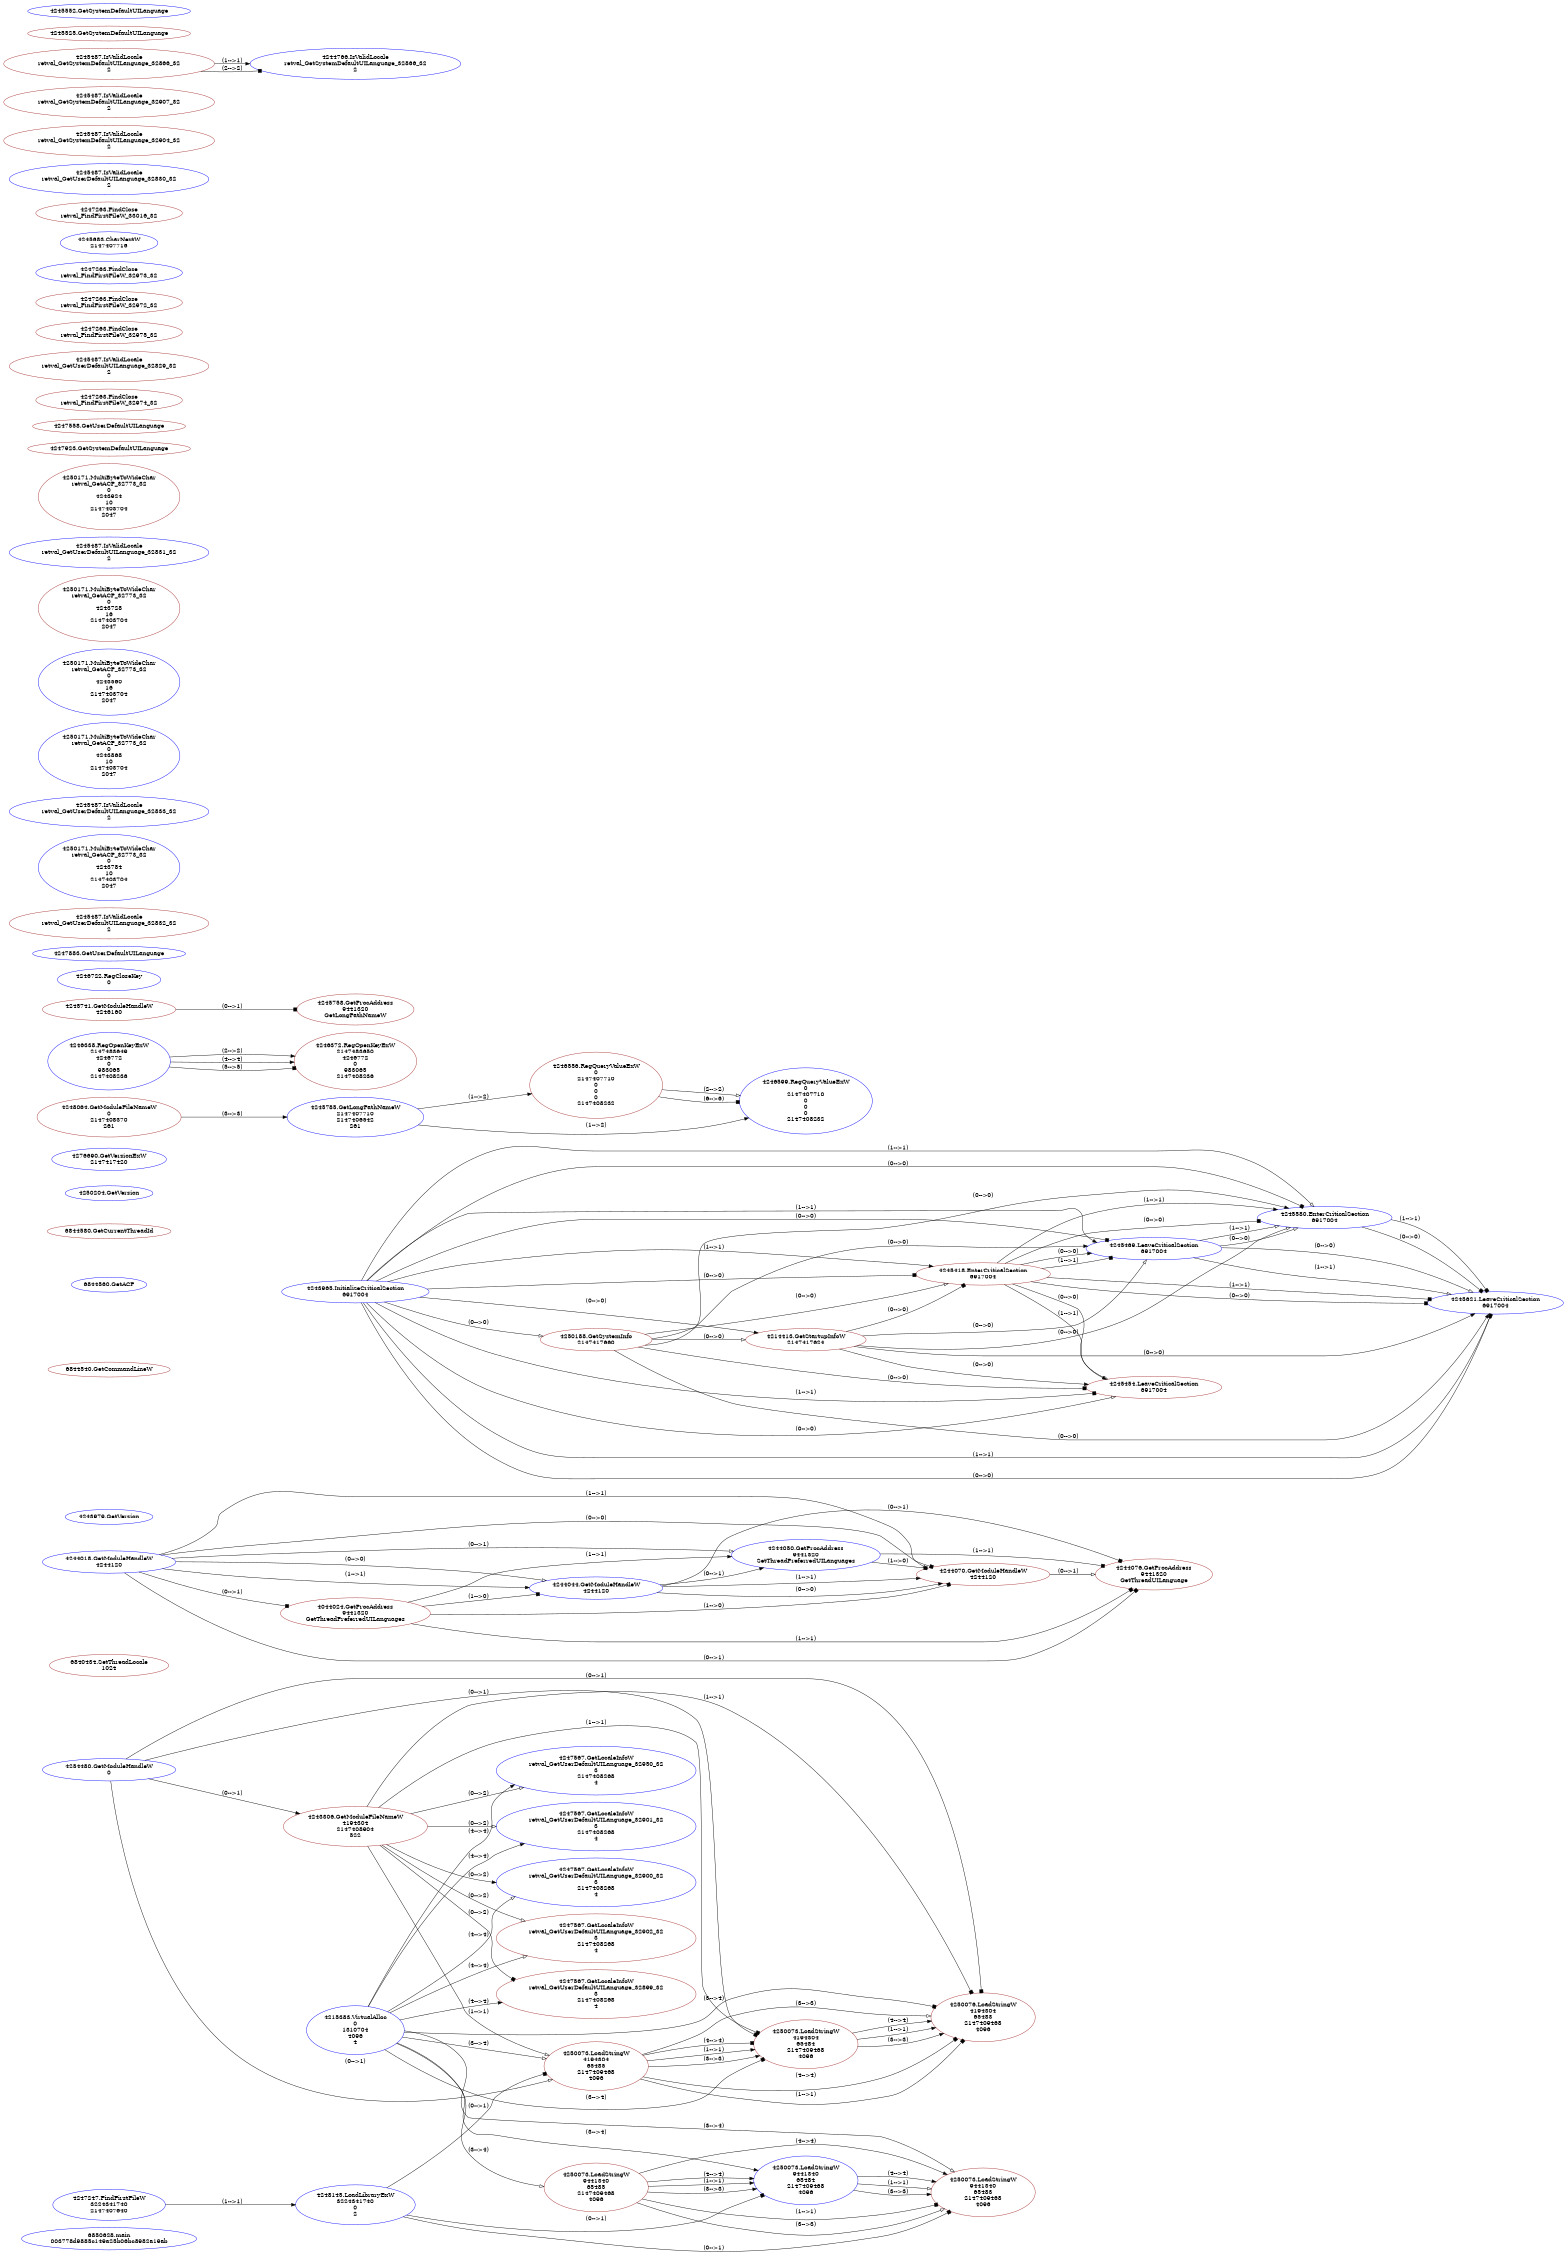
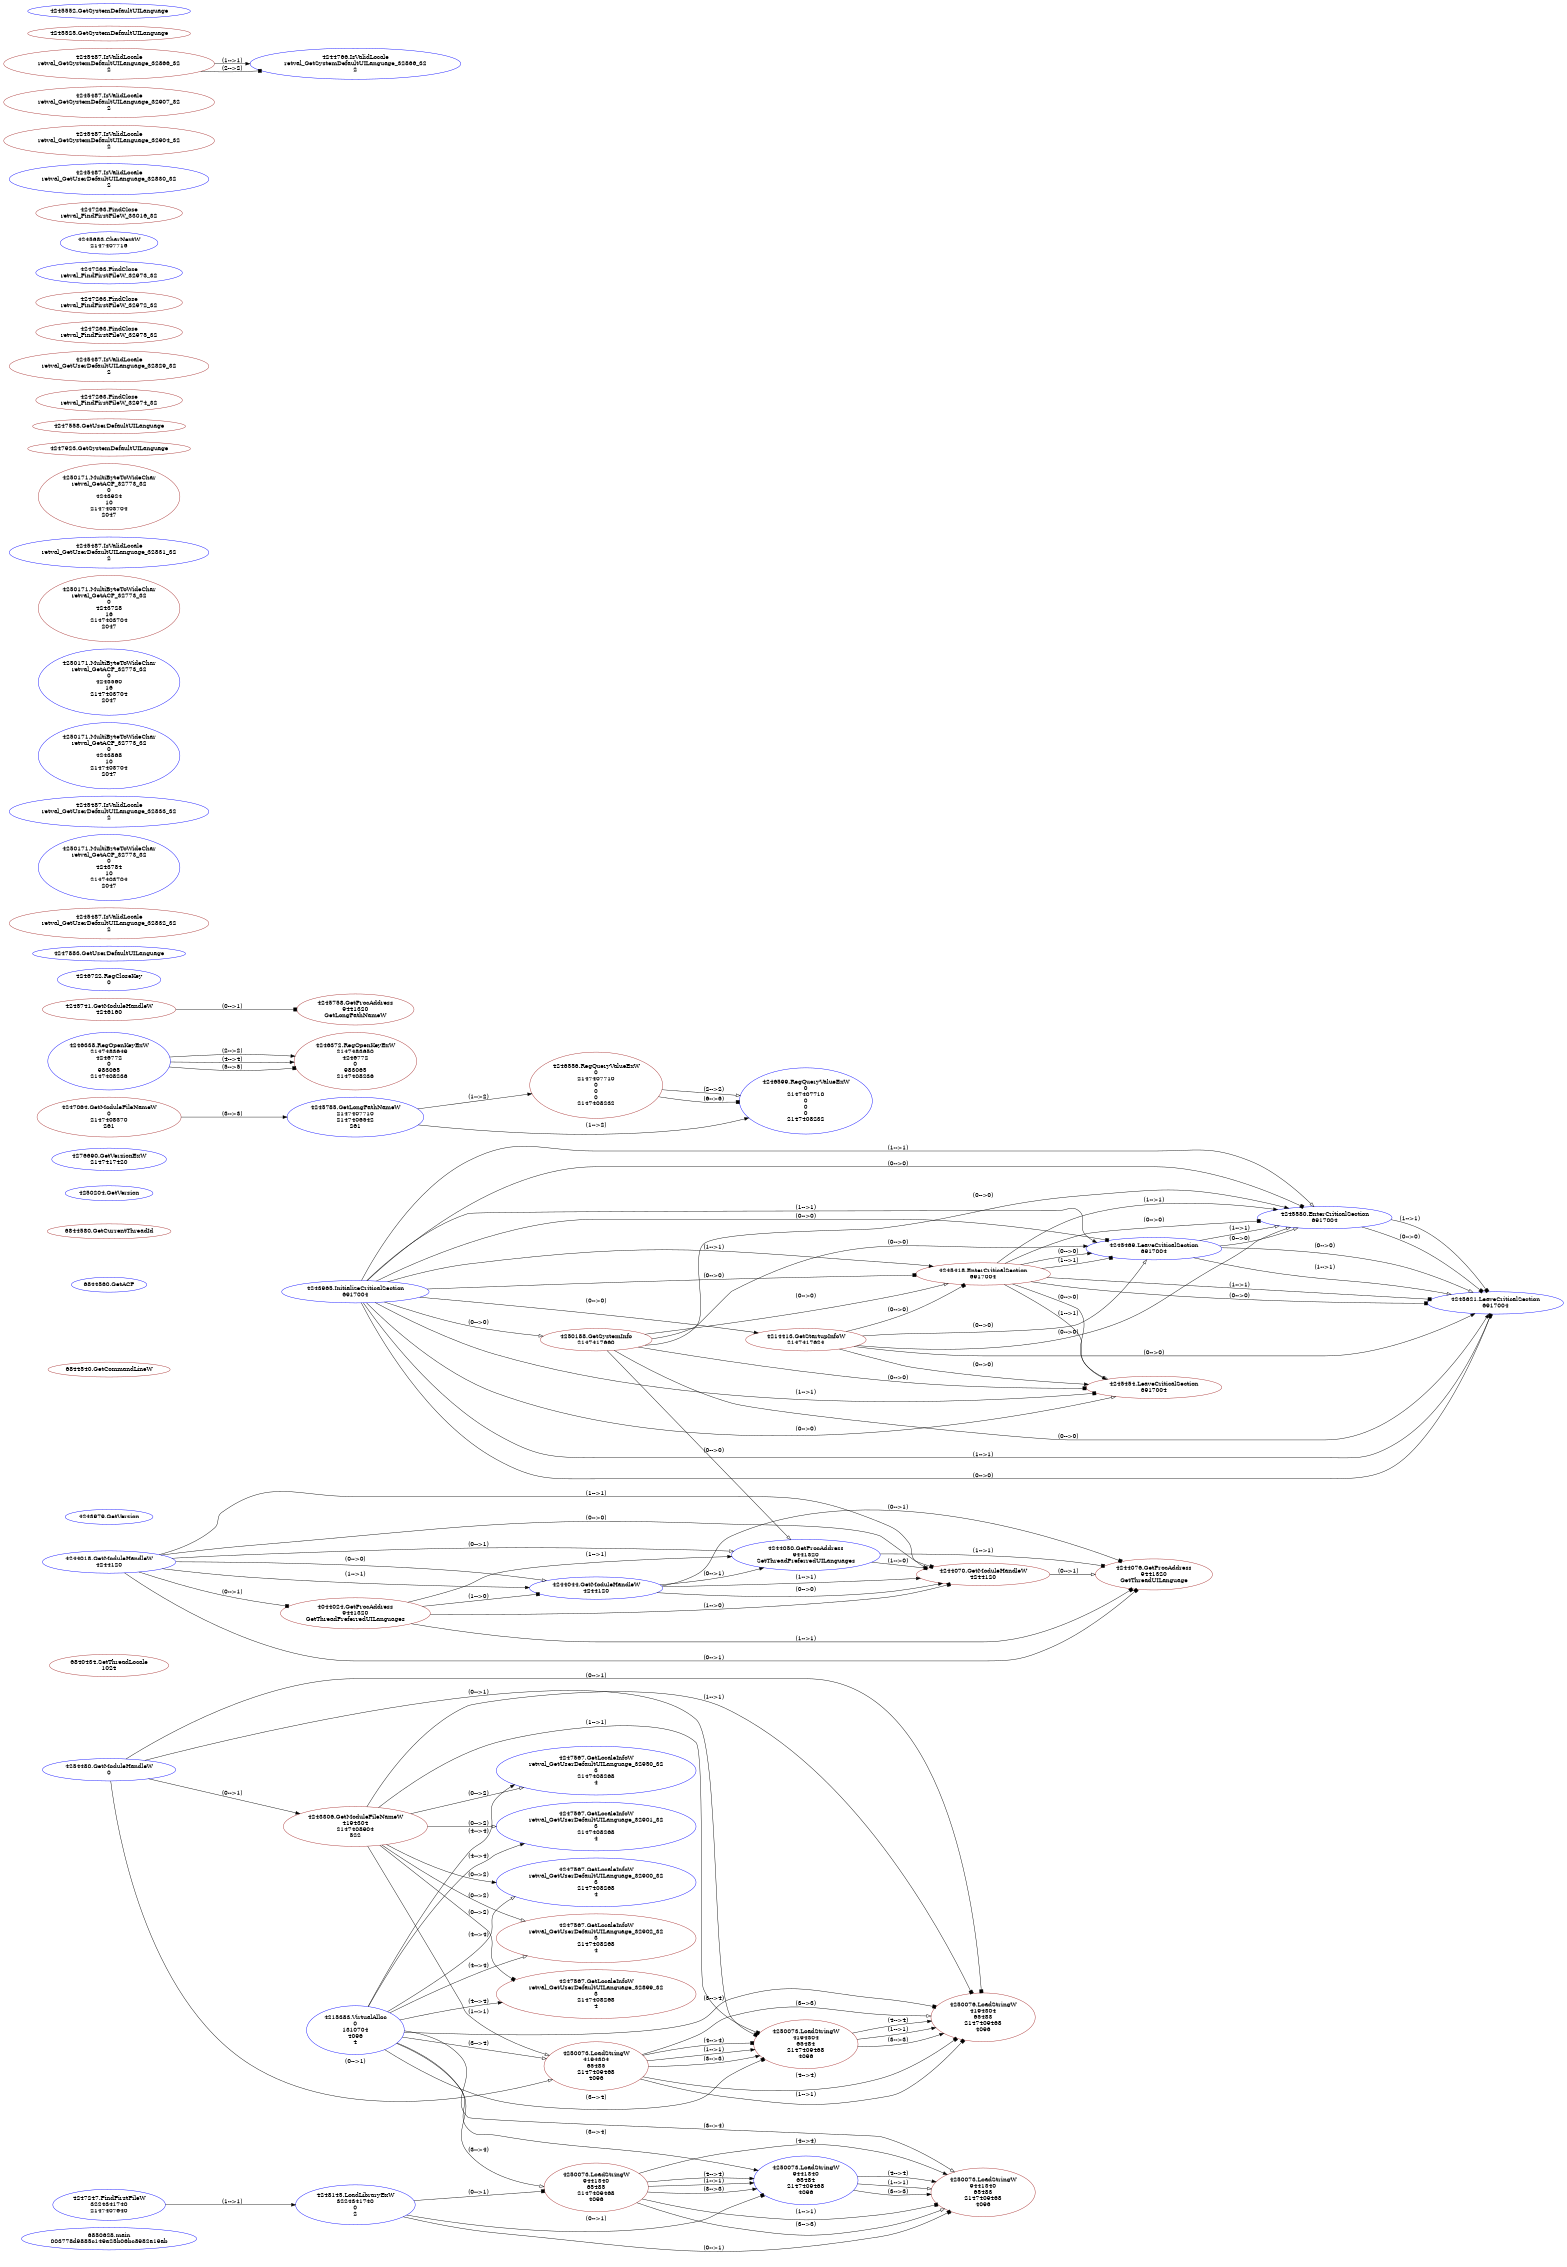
node "4248064.GetModuleFileNameW 0 2147408370 261": label "4248064.GetModuleFileNameW 0 2147408370 261" -> "4247064.GetModuleFileNameW 0 2147408370 261"
edge "4250188.GetSystemInfo 2147417660" -> "4214413.GetStartupInfoW 2147417624": now "4250188.GetSystemInfo 2147417660" -> "4244050.GetProcAddress 9441320 SetThreadPreferredUILanguages"
edge "4248145.LoadLibraryExW 3224341740 0 2" -> "4250073.LoadStringW 4194304 65485 2147409468 4096": now "4248145.LoadLibraryExW 3224341740 0 2" -> "4250073.LoadStringW 9441340 65485 2147409468 4096"
